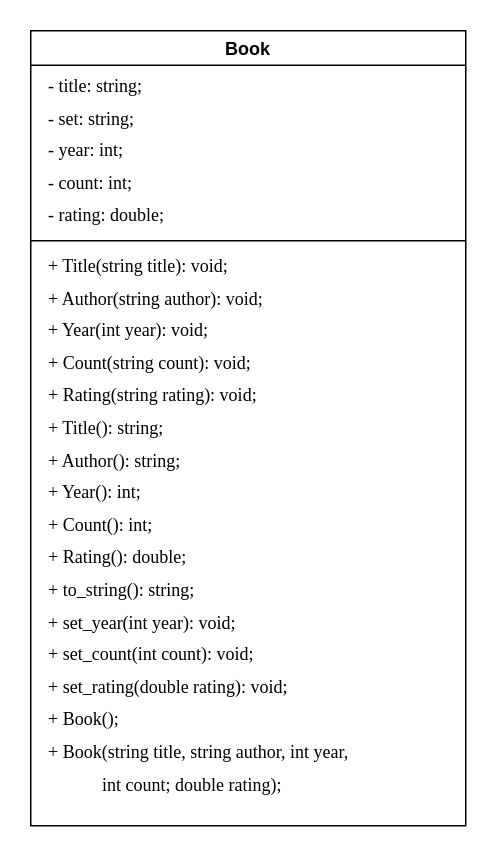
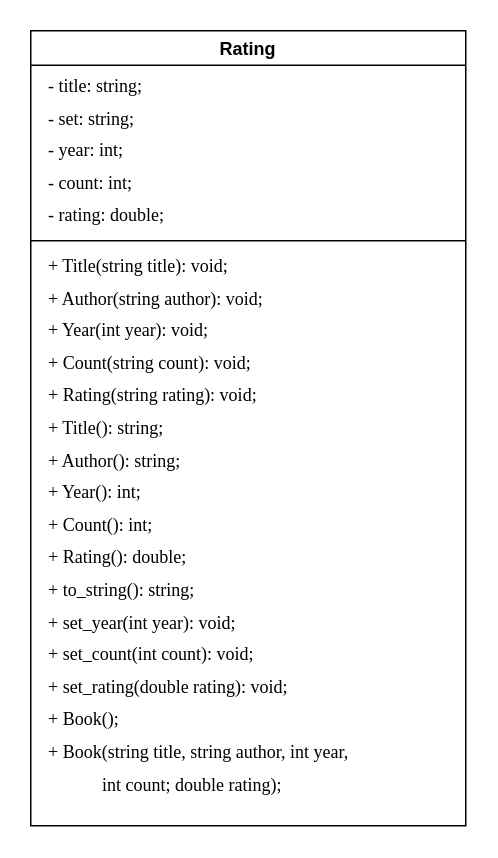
node "Book": label "Book" -> "Rating"
